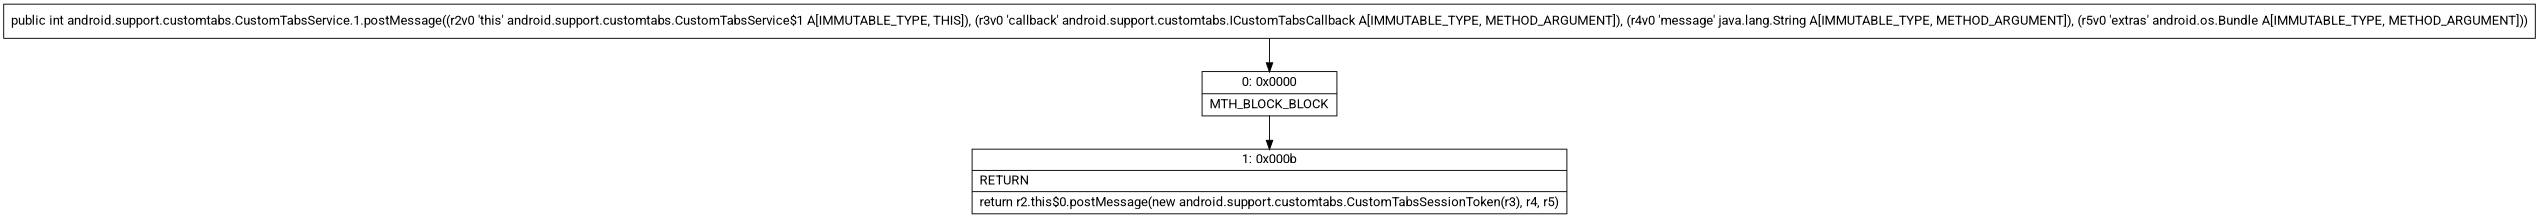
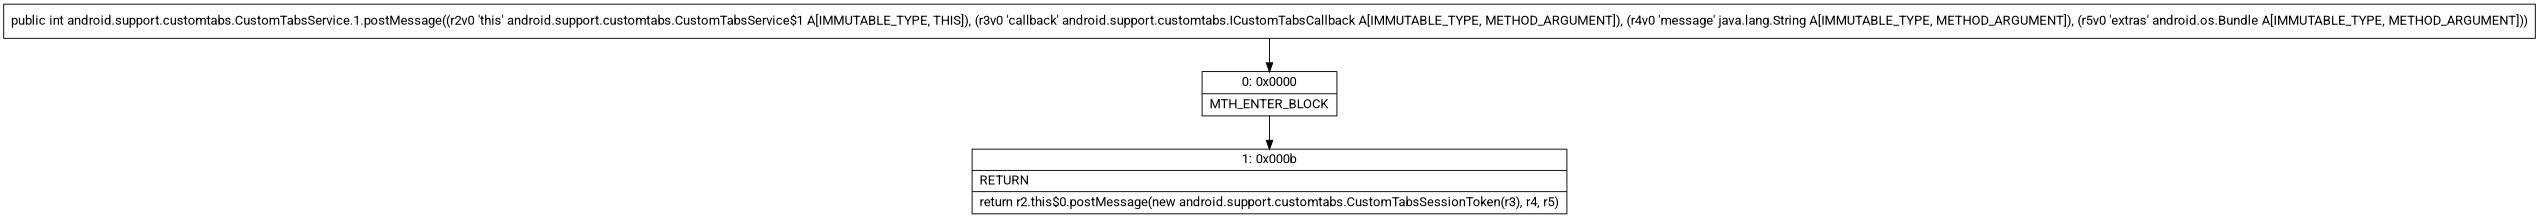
node "0: 0x0000": text "MTH_BLOCK_BLOCK" -> "MTH_ENTER_BLOCK"
